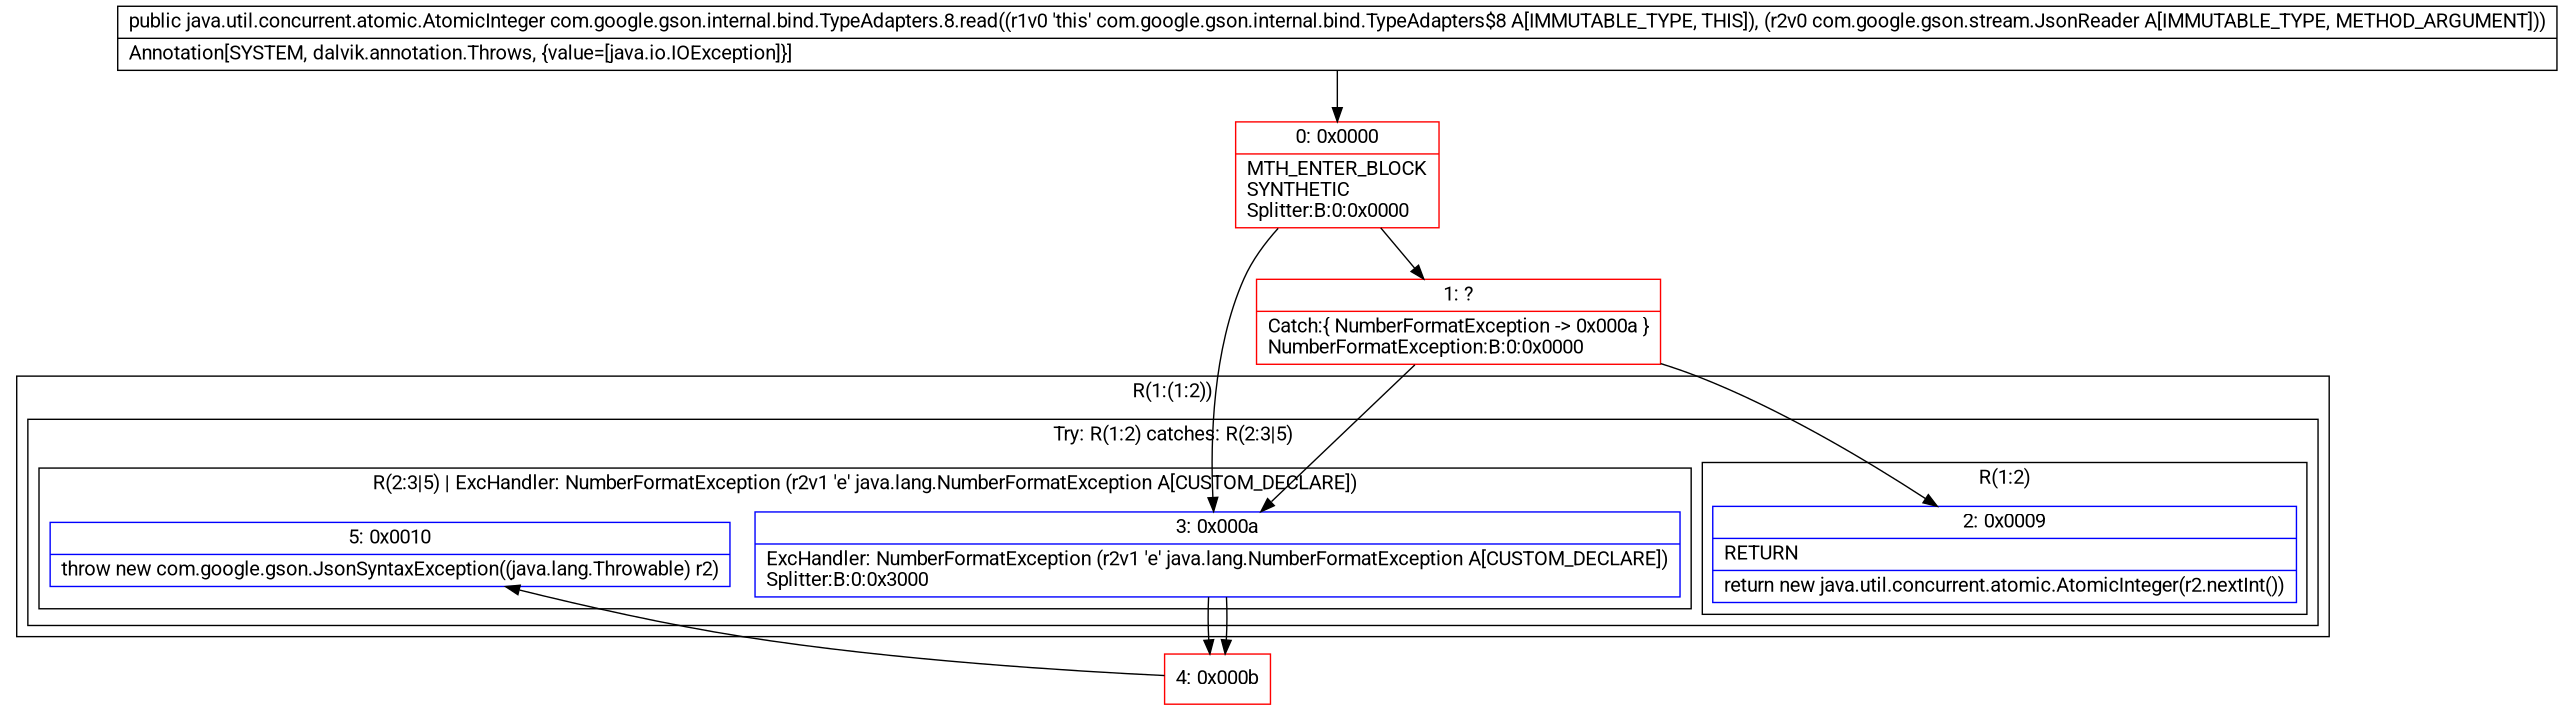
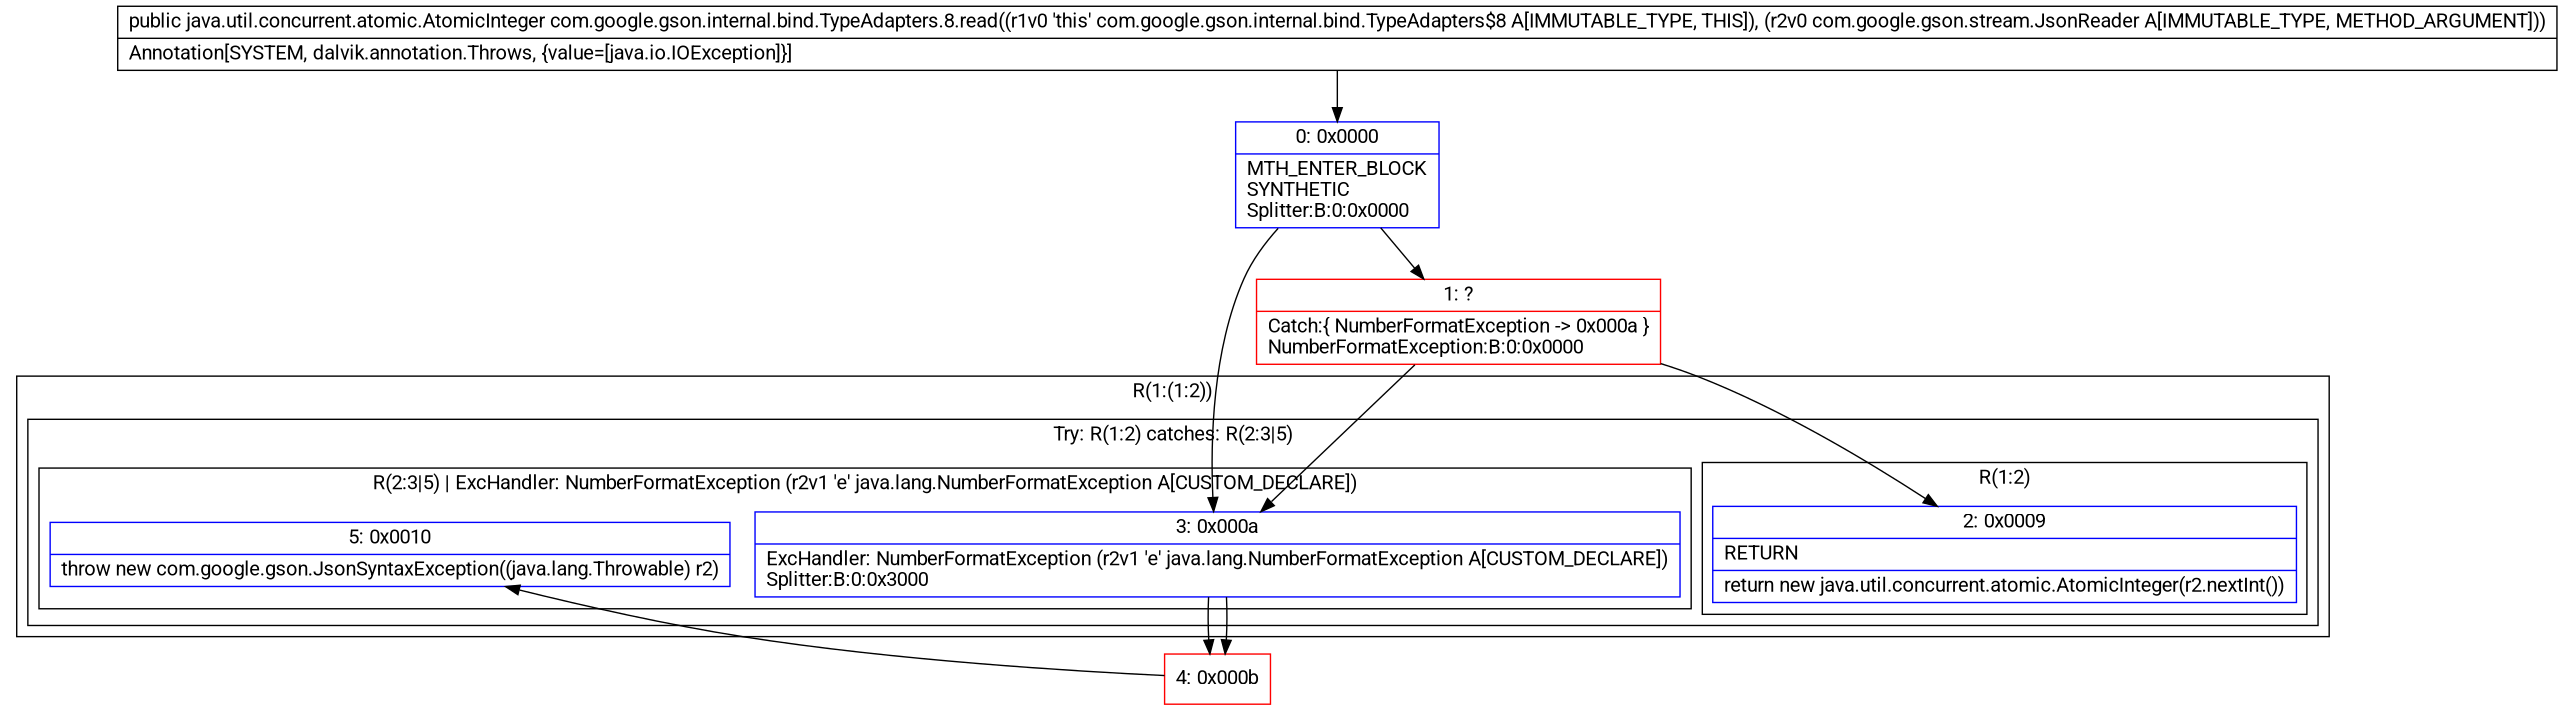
node "0: 0x0000": color red -> blue
